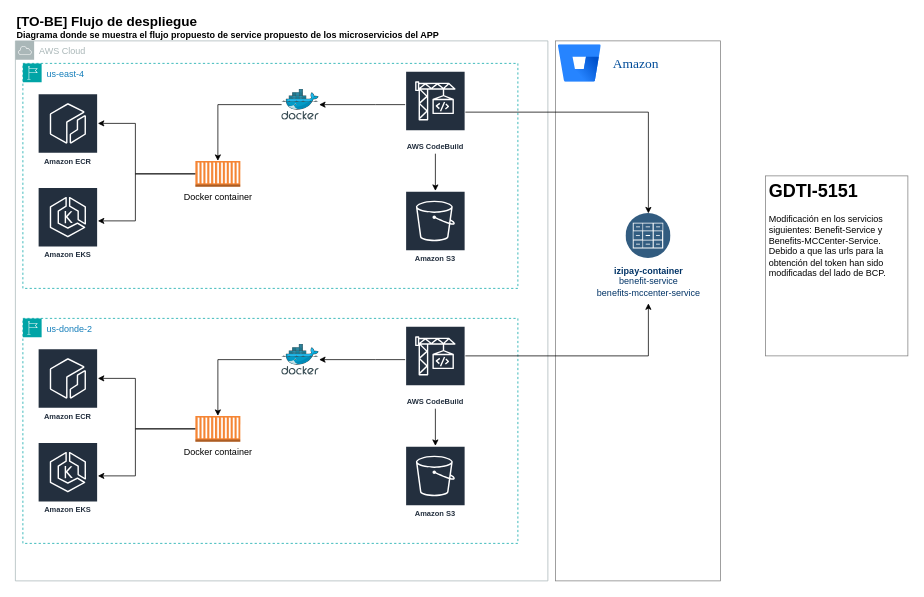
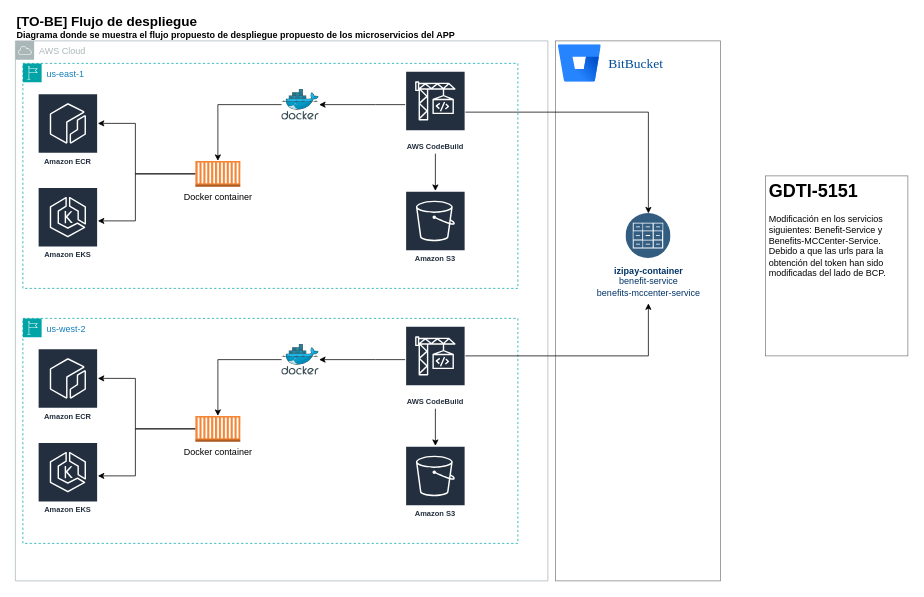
node "[TO-BE] Flujo de despliegue Diagrama donde se muestra el flujo propuesto de service propuesto de los microservicios del APP": label "[TO-BE] Flujo de despliegue Diagrama donde se muestra el flujo propuesto de service propuesto de los microservicios del APP" -> "[TO-BE] Flujo de despliegue Diagrama donde se muestra el flujo propuesto de despliegue propuesto de los microservicios del APP"
node "Amazon": label "Amazon" -> "BitBucket"
node "us-east-4": label "us-east-4" -> "us-east-1"
node "us-donde-2": label "us-donde-2" -> "us-west-2"
